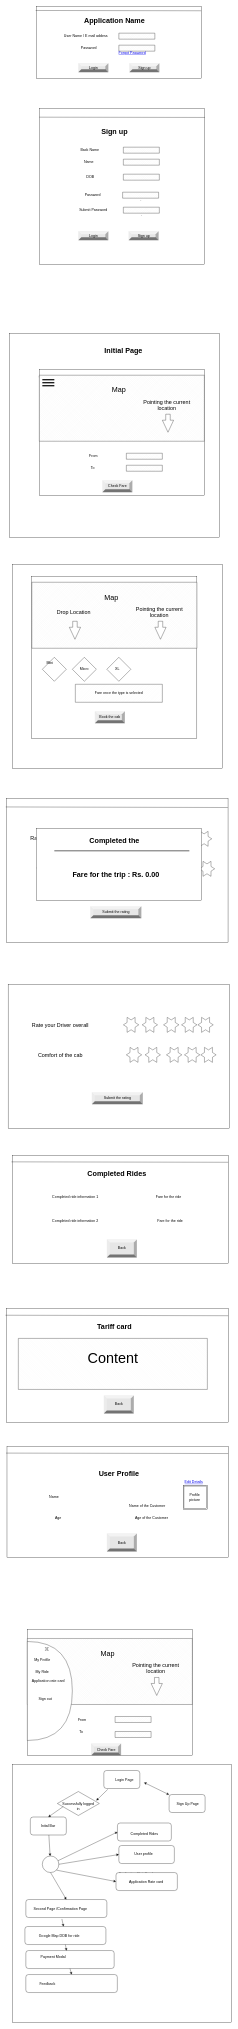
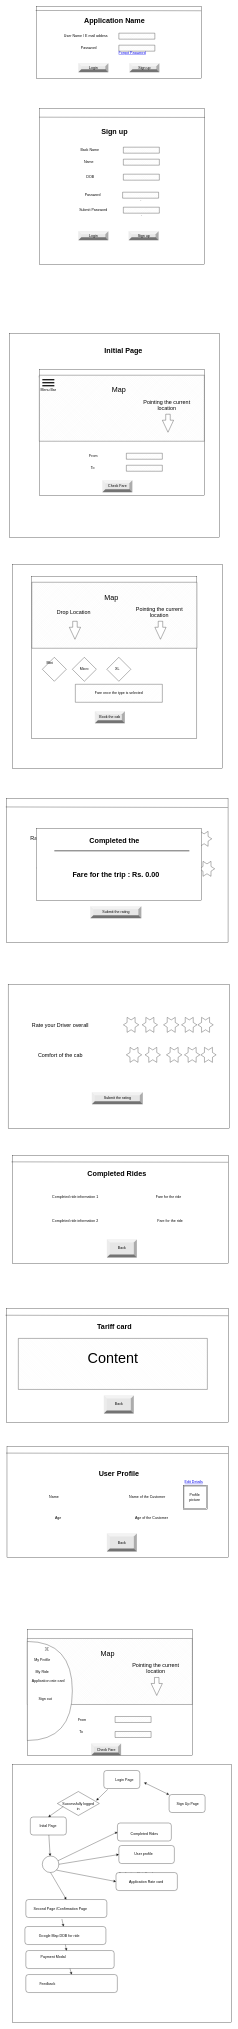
node "Menu Bar": added
node "Name of the Customer": moved (147, 1506) -> (147, 1497)
node "Inital Bar": label "Inital Bar" -> "Inital Page"
